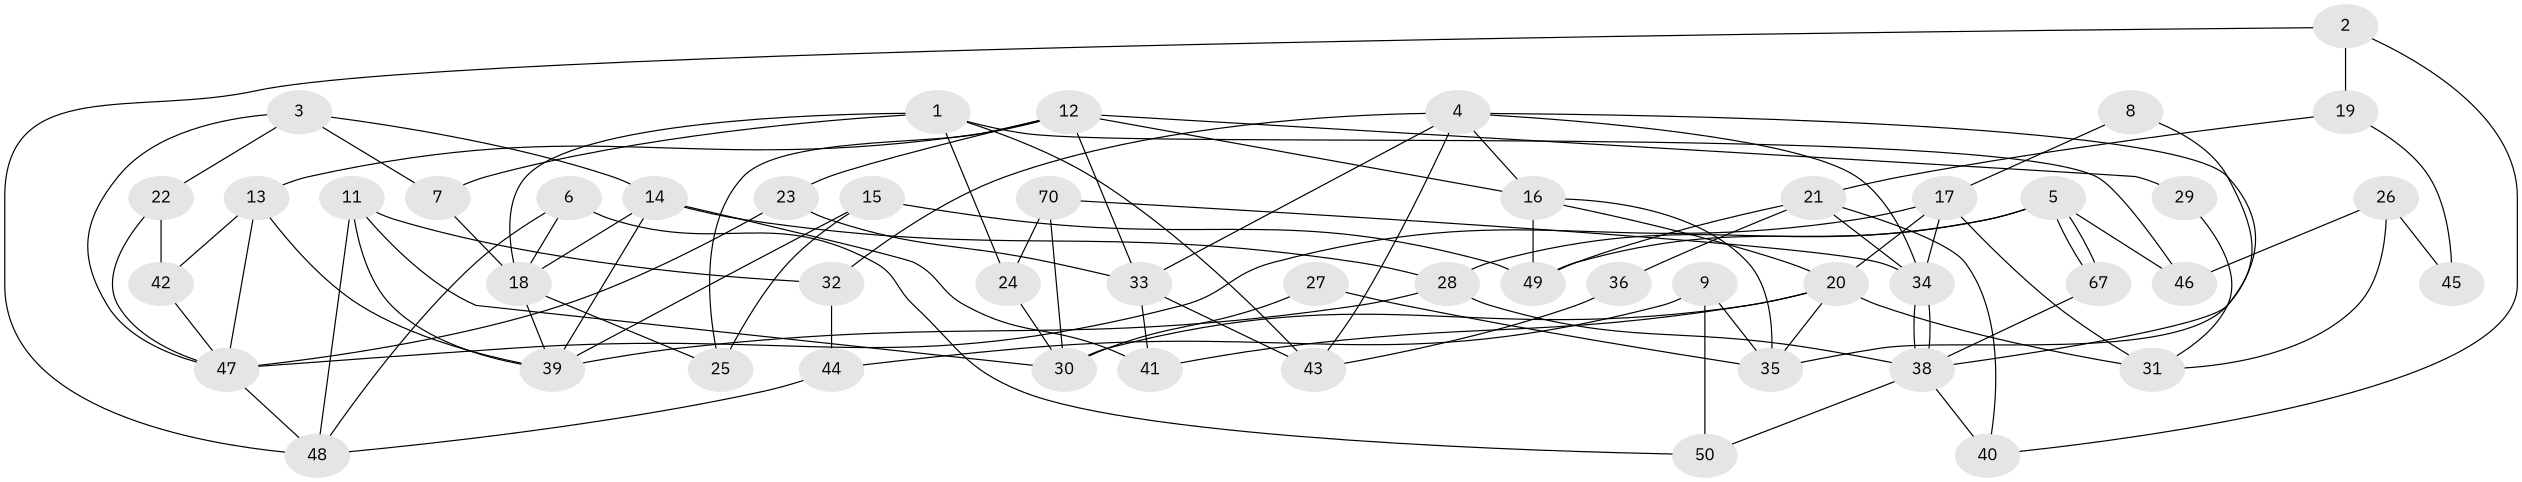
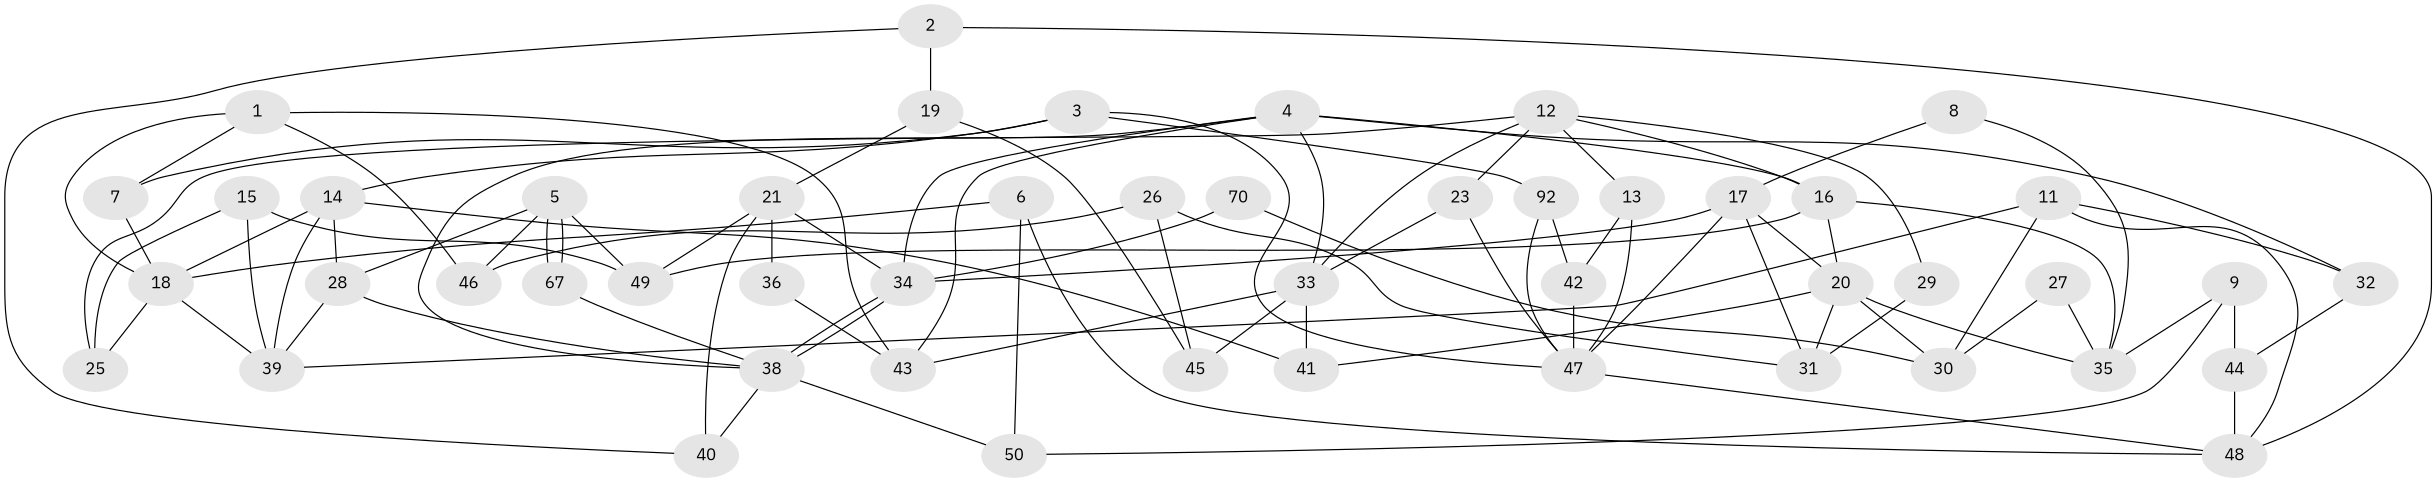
node "22": label "22" -> "92"
node "24": removed
edge "13" -- "39": removed
edge "33" -- "45": added
